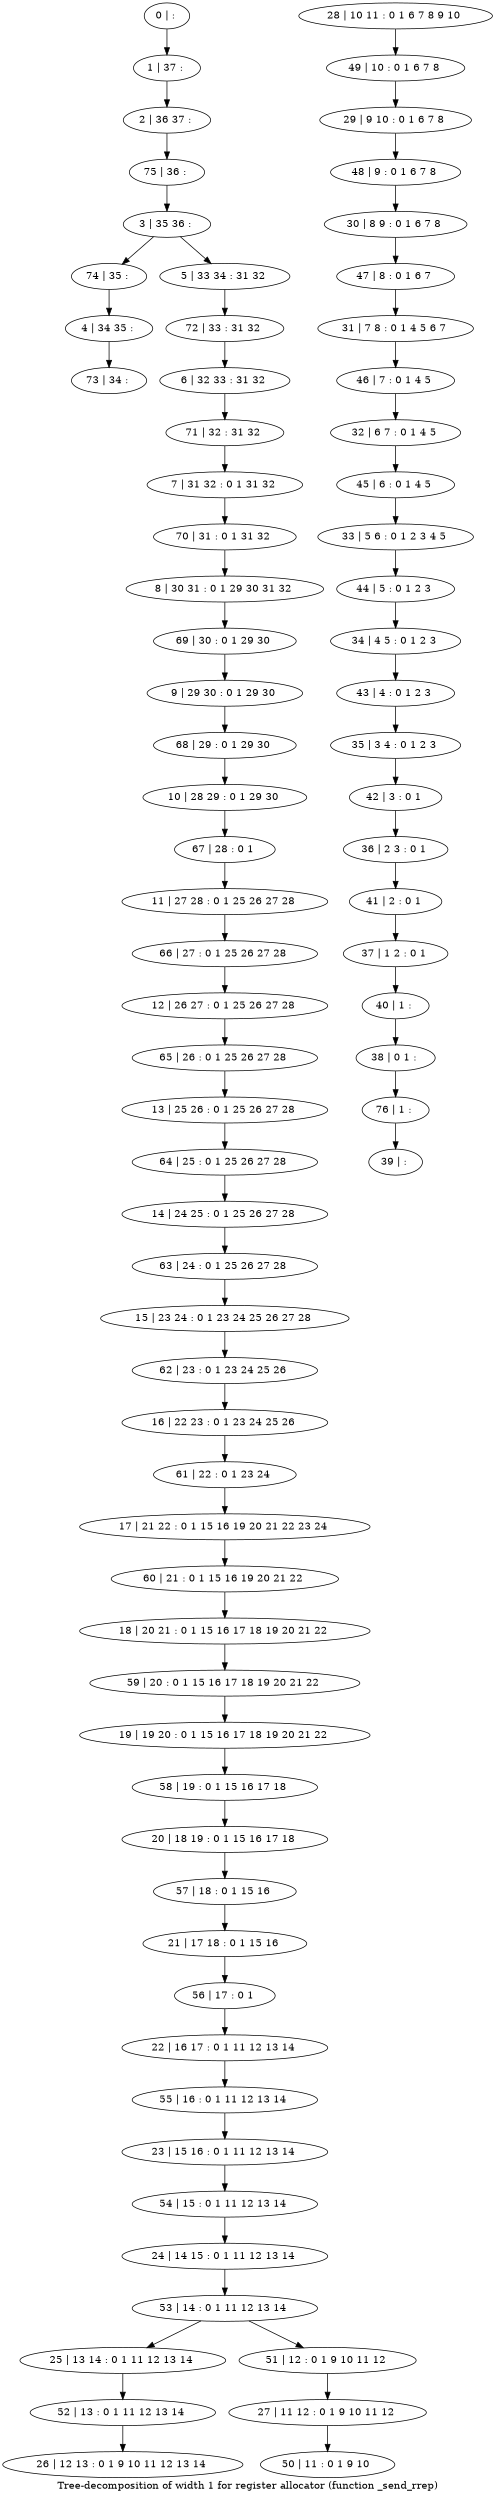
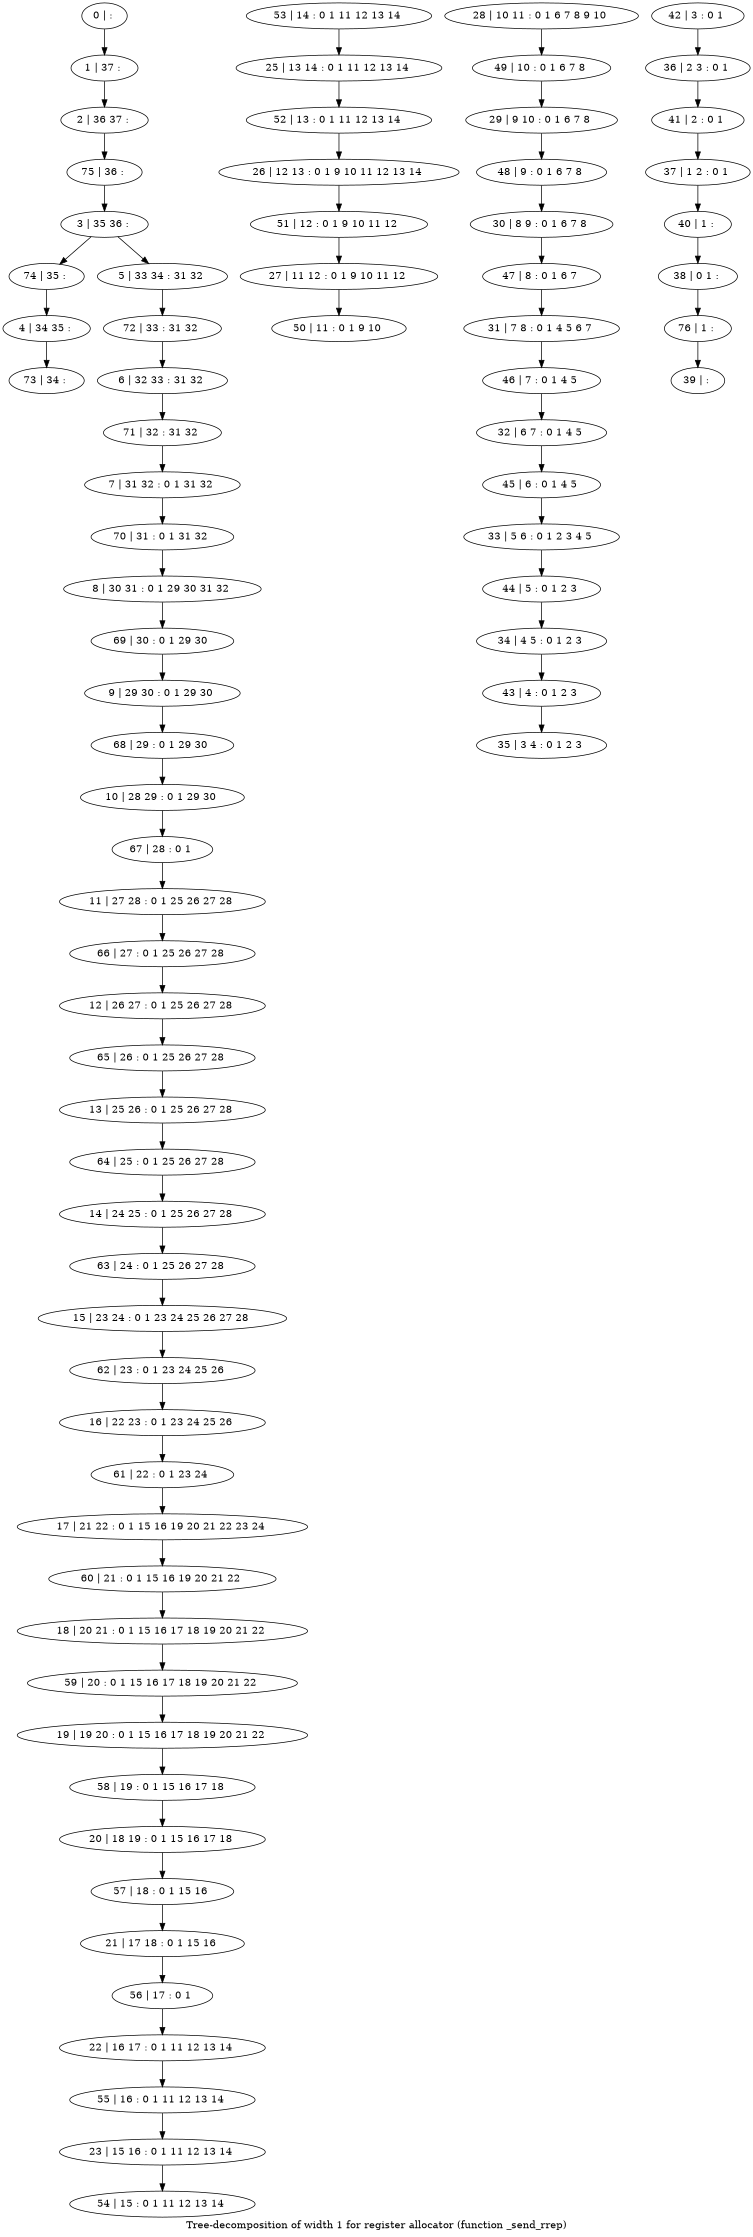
edge "35 | 3 4 : 0 1 2 3" -> "42 | 3 : 0 1": removed
node "24 | 14 15 : 0 1 11 12 13 14": removed
edge "53 | 14 : 0 1 11 12 13 14" -> "51 | 12 : 0 1 9 10 11 12": now "26 | 12 13 : 0 1 9 10 11 12 13 14" -> "51 | 12 : 0 1 9 10 11 12"
